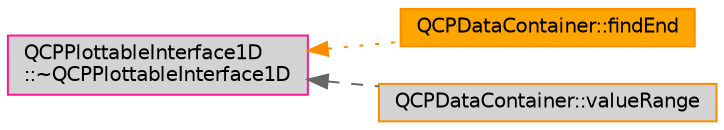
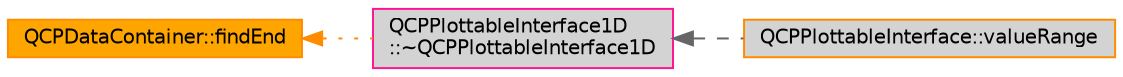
edge "QCPDataContainer::findEnd" -> "QCPPlottableInterface1D ::~QCPPlottableInterface1D": reversed
node "QCPDataContainer::valueRange": label "QCPDataContainer::valueRange" -> "QCPPlottableInterface::valueRange"
